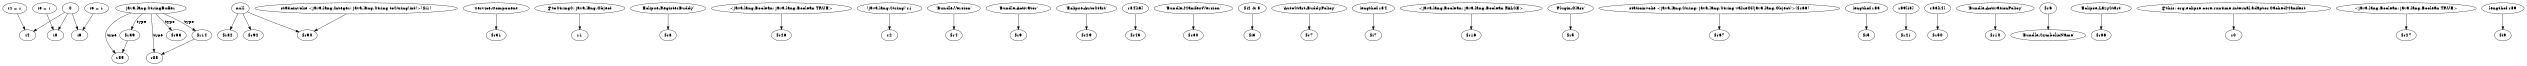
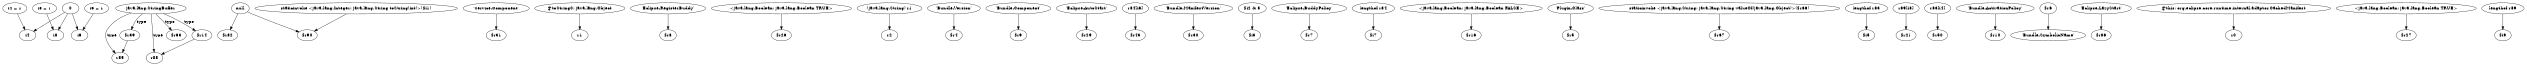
node "'Bundle-Activator'": label "'Bundle-Activator'" -> "'Bundle-Component'"
node "'AutoStart-BuddyPolicy'": label "'AutoStart-BuddyPolicy'" -> "'Eclipse-BuddyPolicy'"
node "$r92": removed
